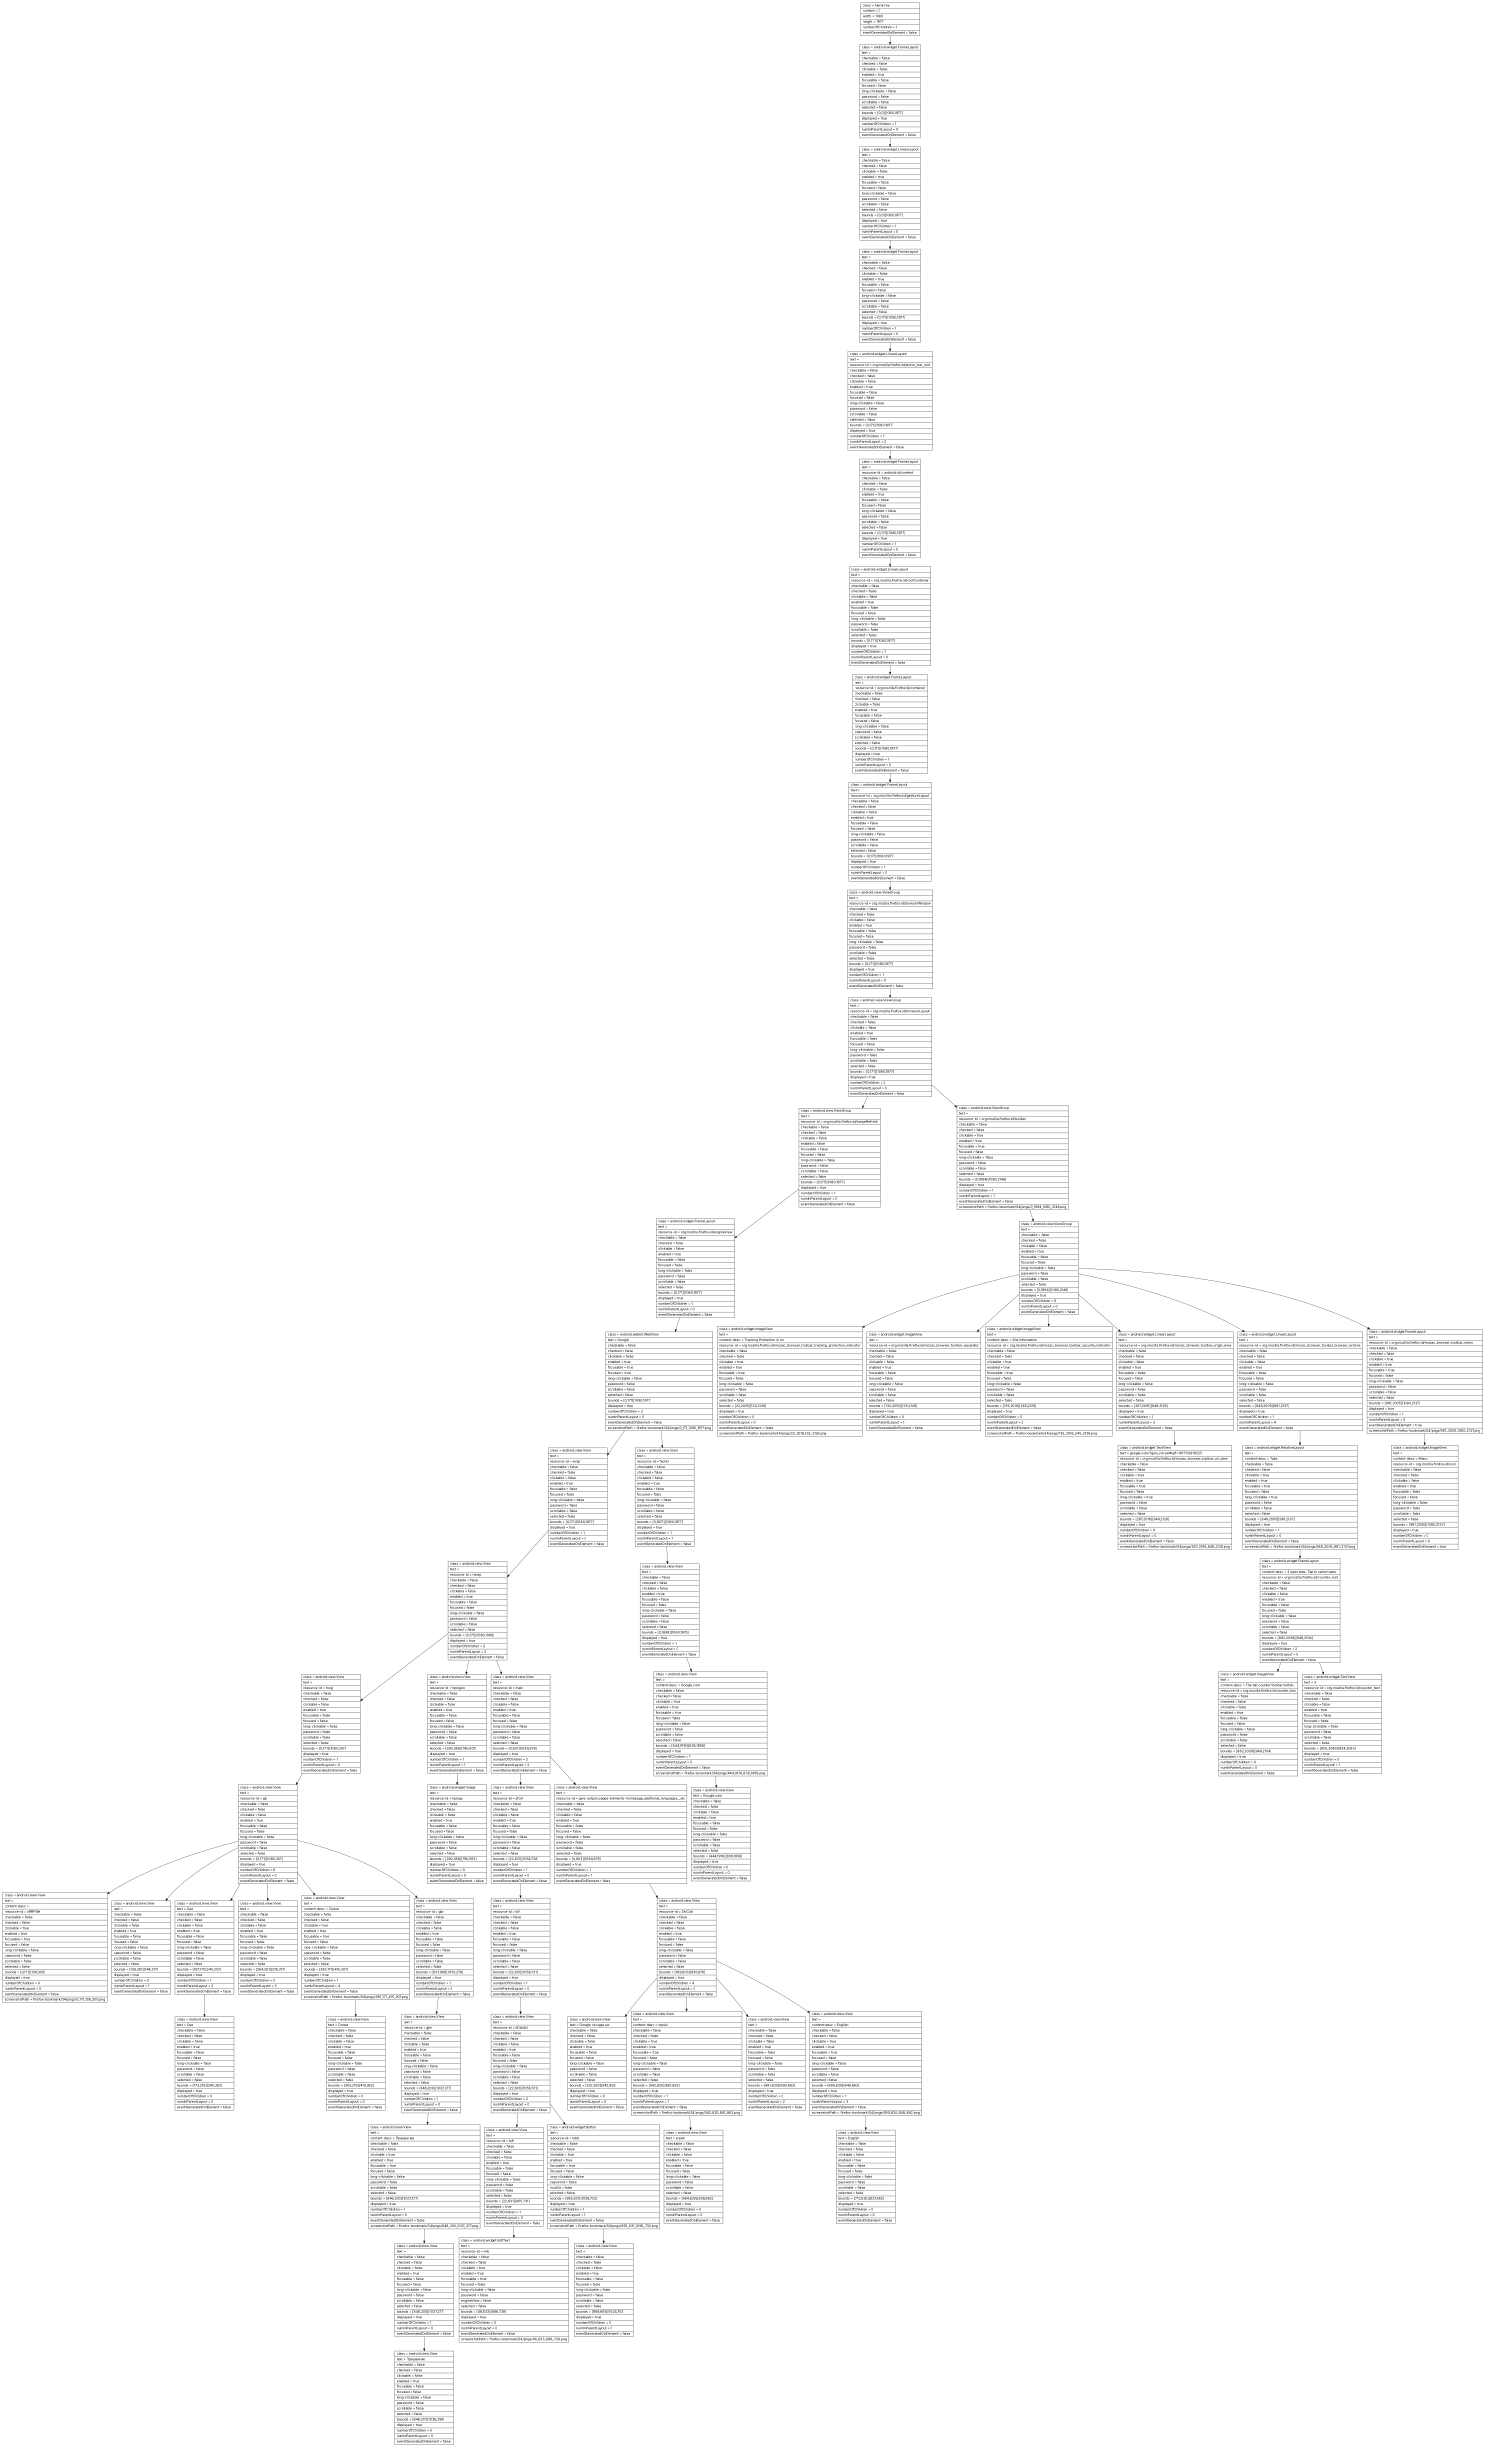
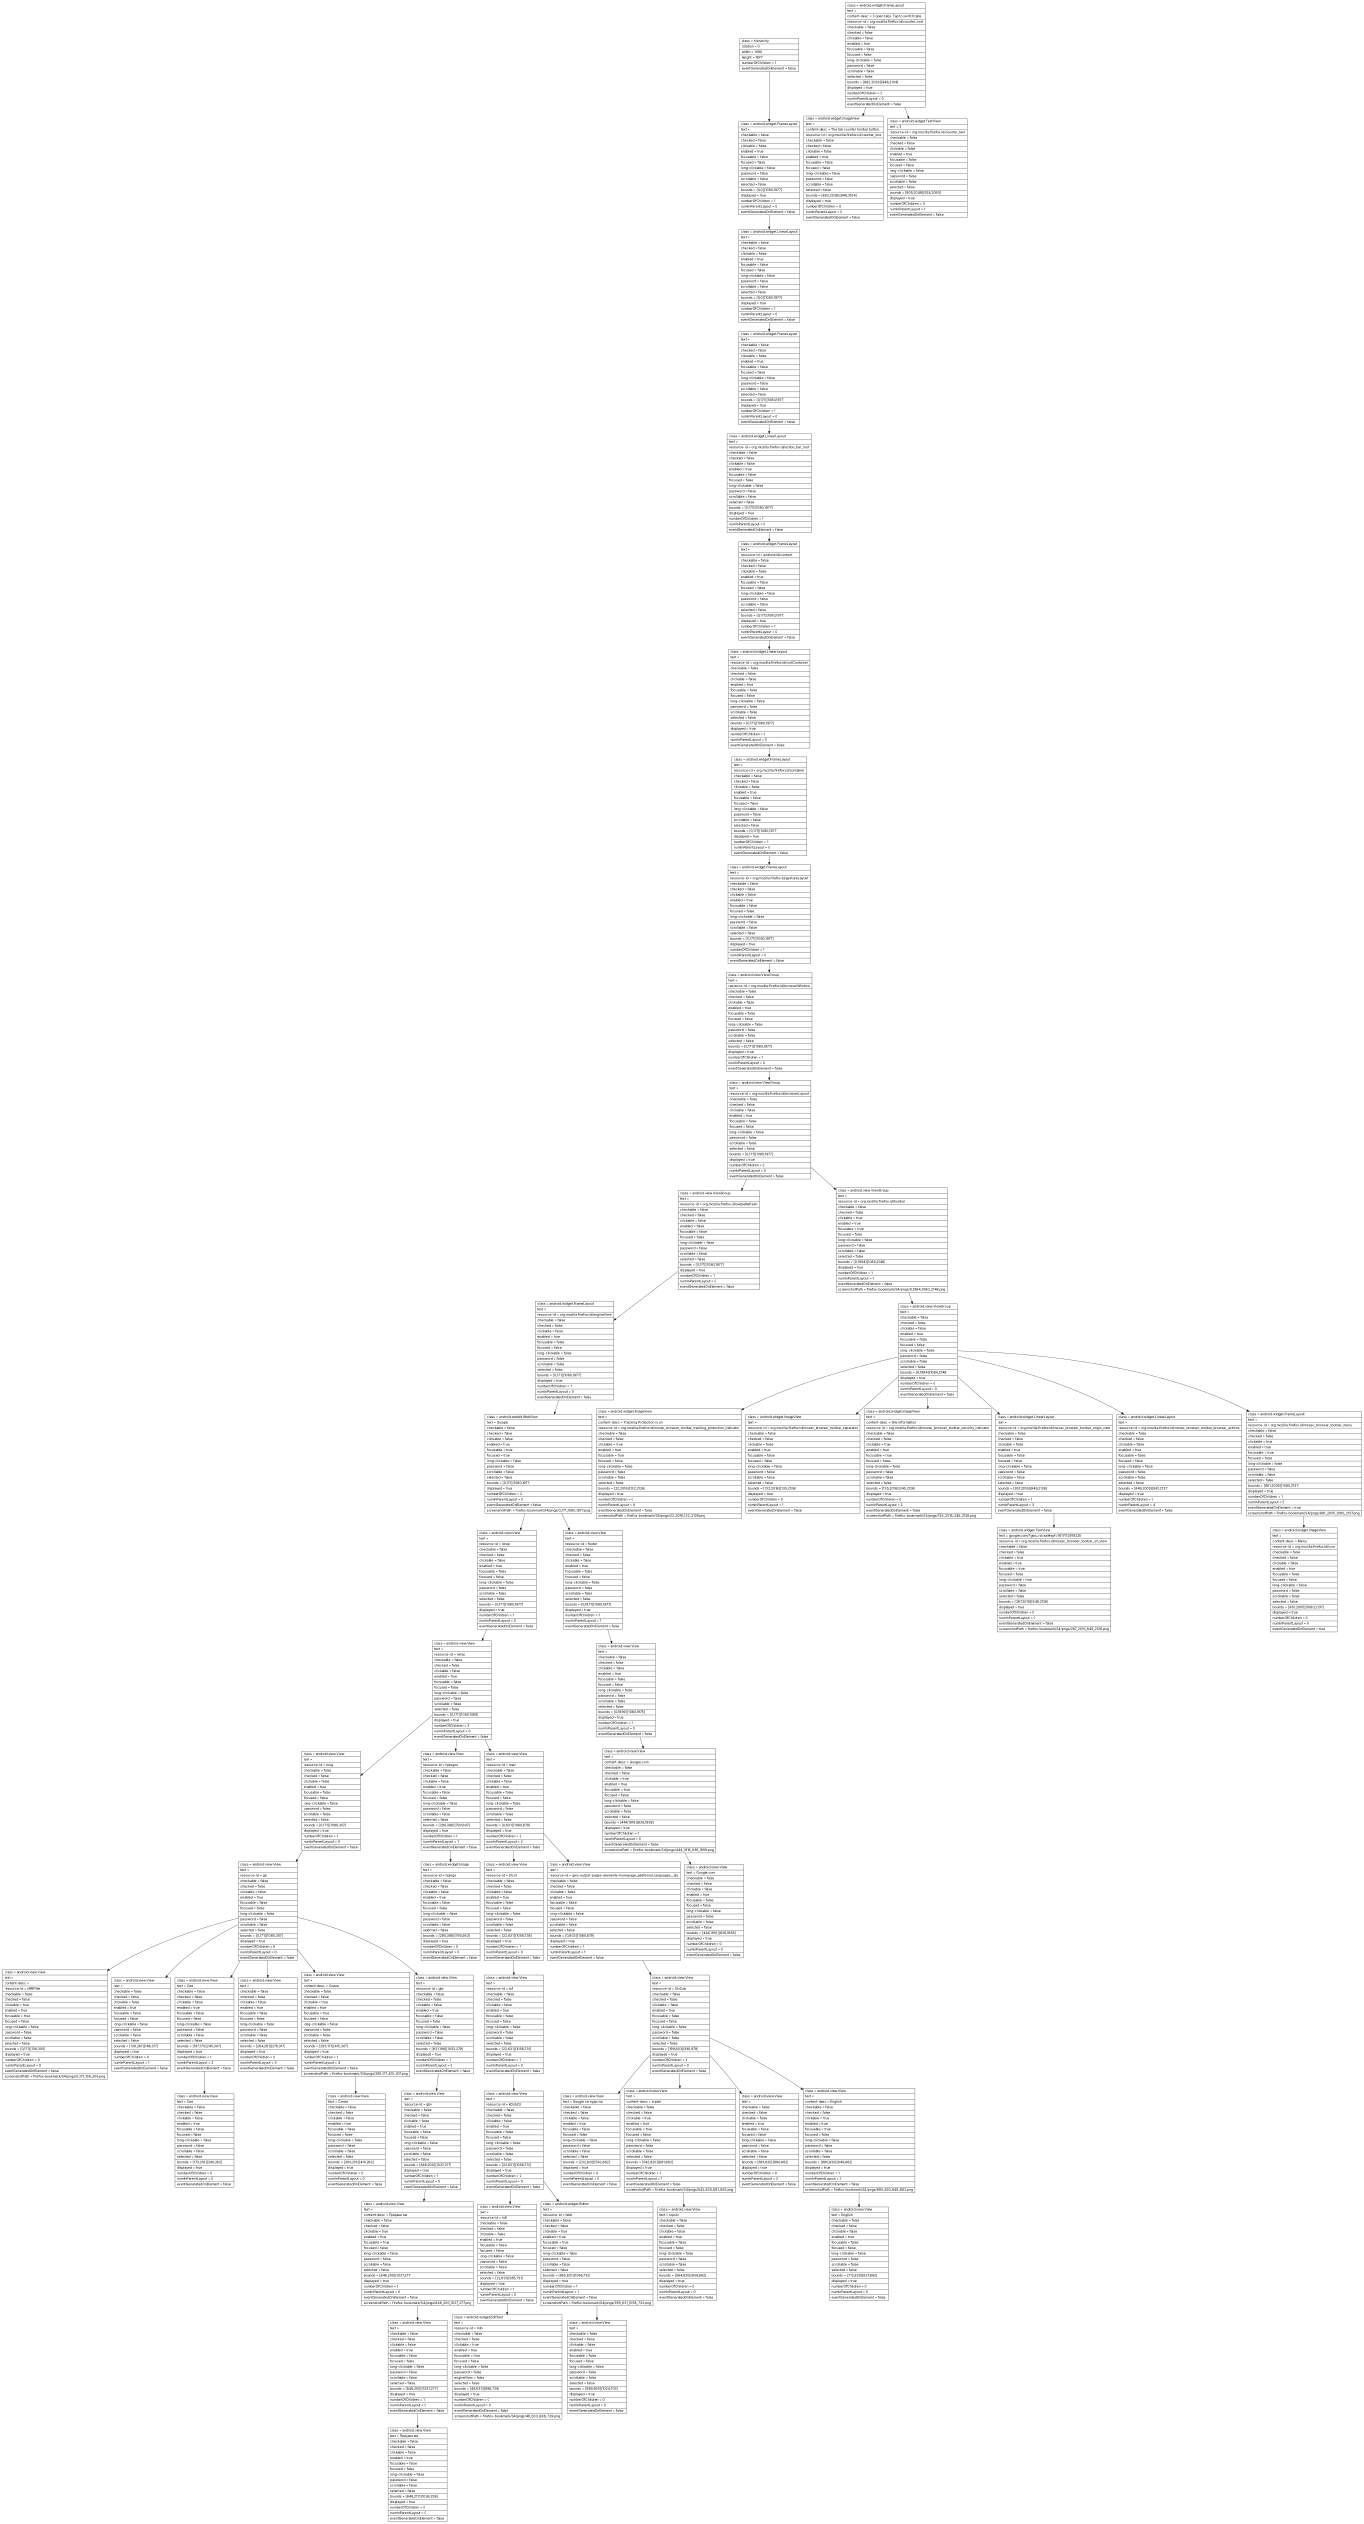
node "class = hierarchy": text "content = 0" -> "rotation = 0"
node "class = android.widget.RelativeLayout": removed
node "class = android.widget.Button": text "mozilla = false" -> "scrollable = false"
